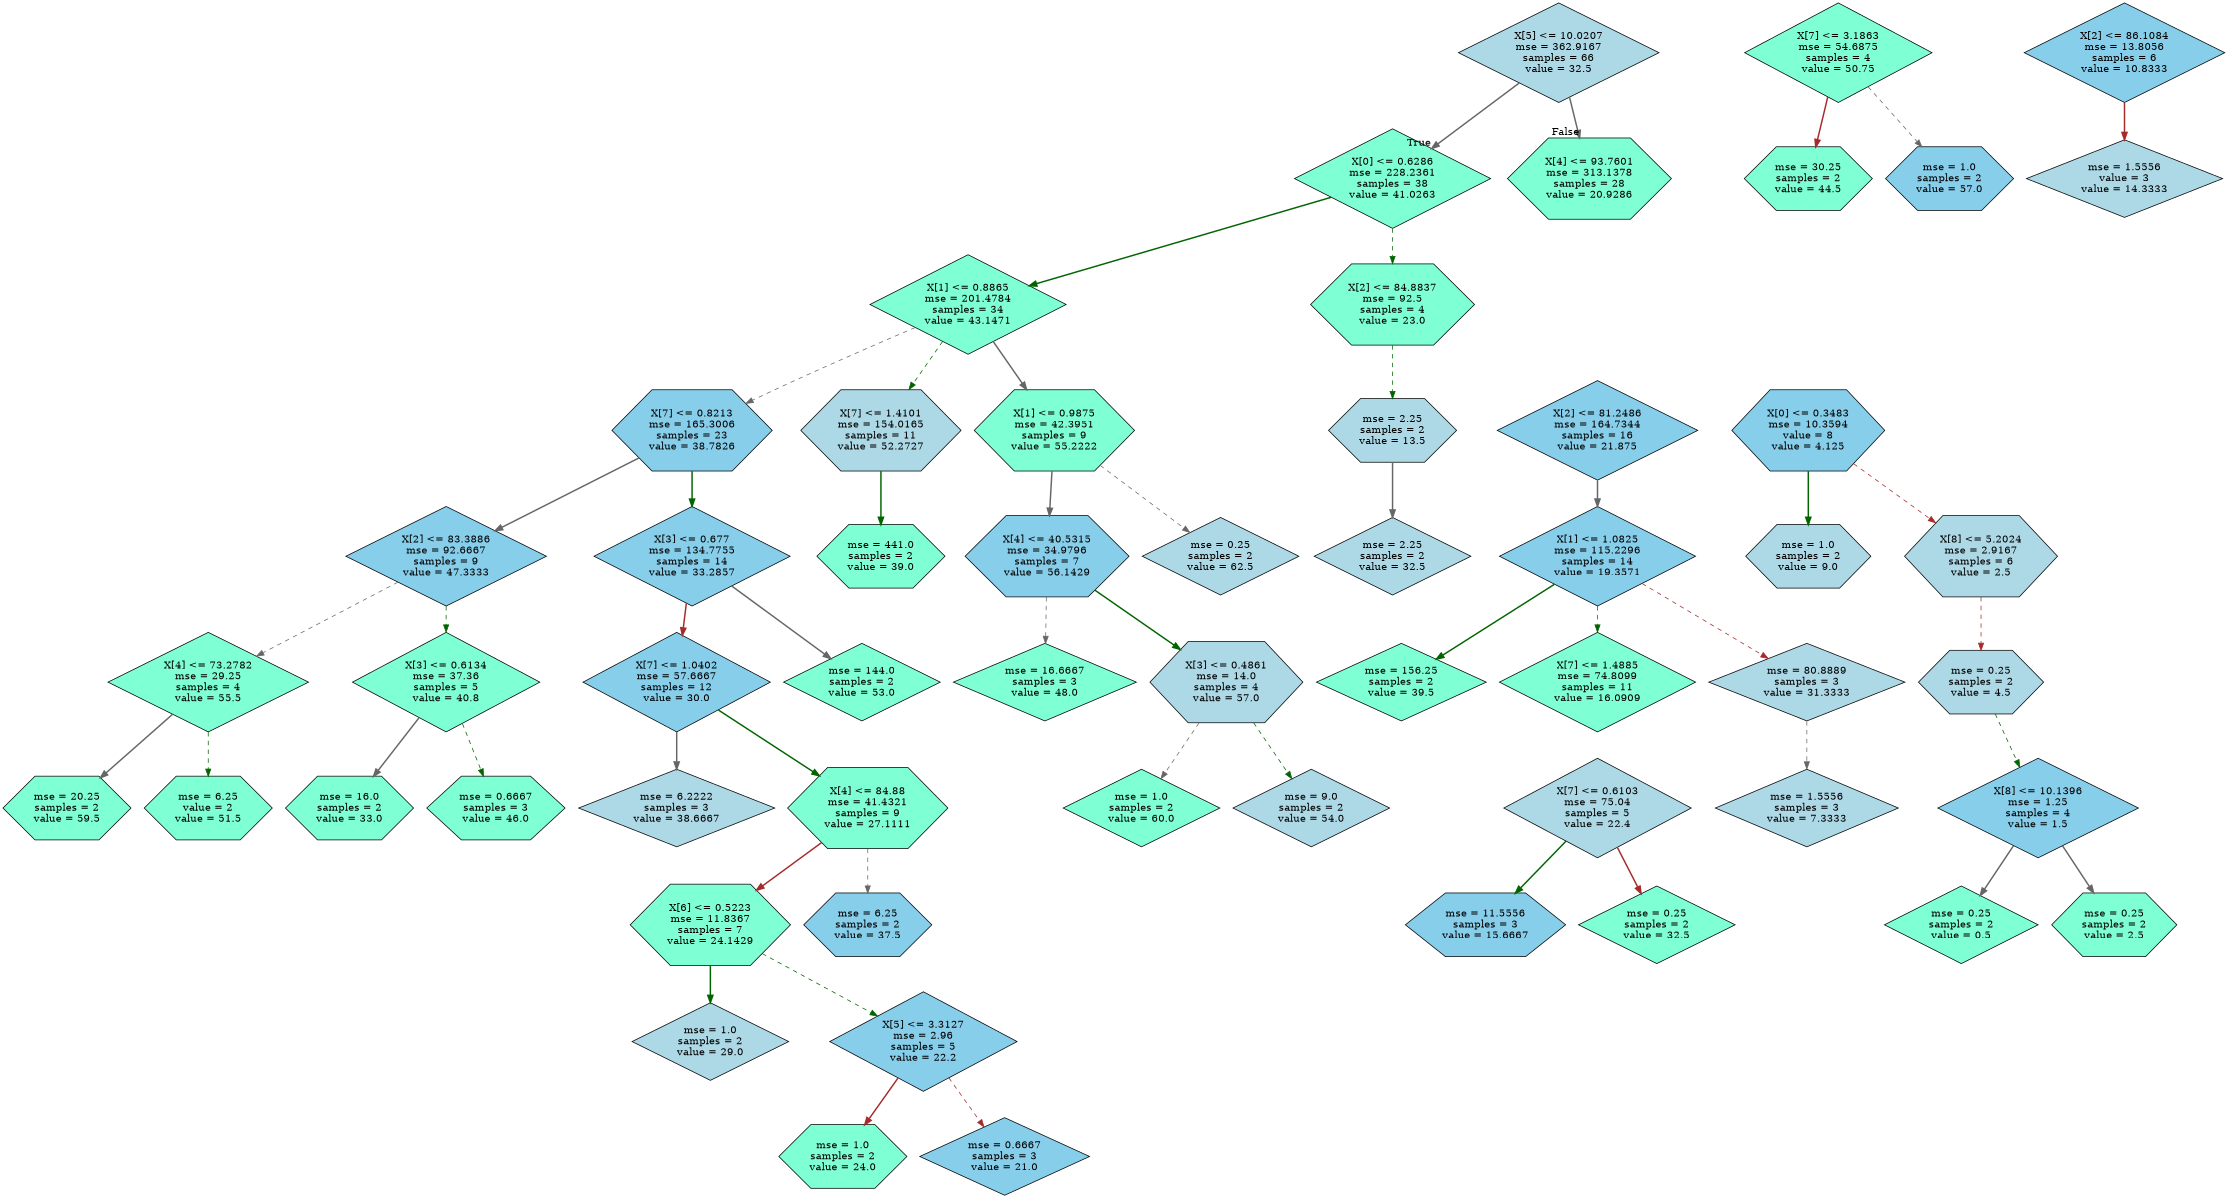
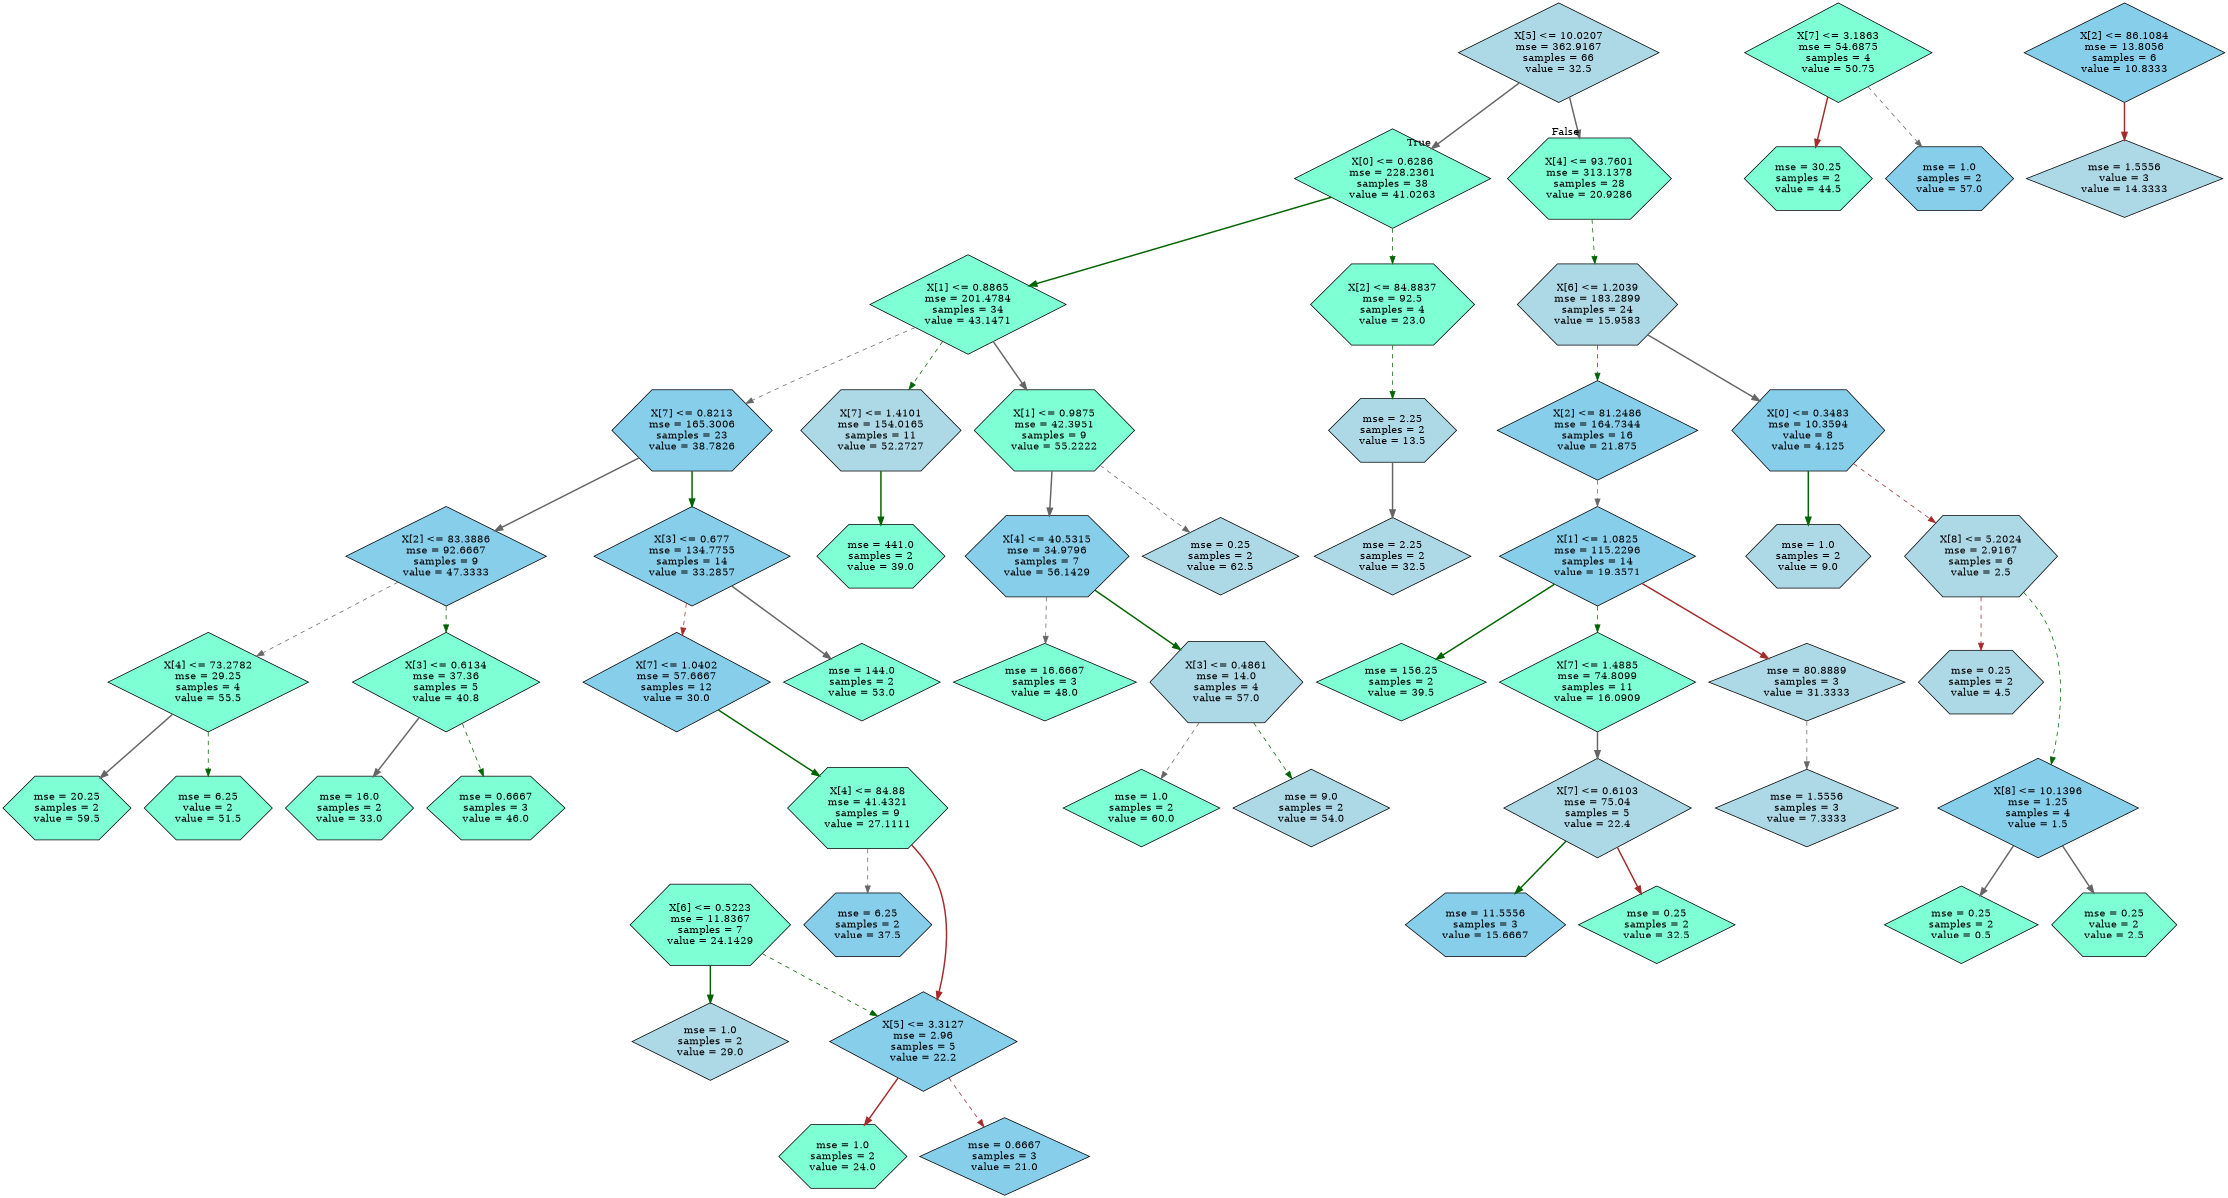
node "X[6] <= 1.2039 mse = 183.2899 samples = 24 value = 15.9583": added
edge "X[2] <= 81.2486 mse = 164.7344 samples = 16 value = 21.875" -> "X[1] <= 1.0825 mse = 115.2296 samples = 14 value = 19.3571": style bold -> dashed
edge "X[3] <= 0.677 mse = 134.7755 samples = 14 value = 33.2857" -> "X[7] <= 1.0402 mse = 57.6667 samples = 12 value = 30.0": style bold -> dashed
edge "X[1] <= 1.0825 mse = 115.2296 samples = 14 value = 19.3571" -> "mse = 80.8889 samples = 3 value = 31.3333": style dashed -> bold
edge "mse = 0.25 samples = 2 value = 4.5" -> "X[8] <= 10.1396 mse = 1.25 samples = 4 value = 1.5": now "X[8] <= 5.2024 mse = 2.9167 samples = 6 value = 2.5" -> "X[8] <= 10.1396 mse = 1.25 samples = 4 value = 1.5"
edge "X[7] <= 1.4885 mse = 74.8099 samples = 11 value = 16.0909" -> "X[7] <= 0.6103 mse = 75.04 samples = 5 value = 22.4": added
node "mse = 6.2222 samples = 3 value = 38.6667": removed
edge "X[4] <= 84.88 mse = 41.4321 samples = 9 value = 27.1111" -> "X[6] <= 0.5223 mse = 11.8367 samples = 7 value = 24.1429": now "X[4] <= 84.88 mse = 41.4321 samples = 9 value = 27.1111" -> "X[5] <= 3.3127 mse = 2.96 samples = 5 value = 22.2"
node "mse = 0.25 samples = 2 value = 2.5": label "mse = 0.25 samples = 2 value = 2.5" -> "mse = 0.25 value = 2 value = 2.5"
